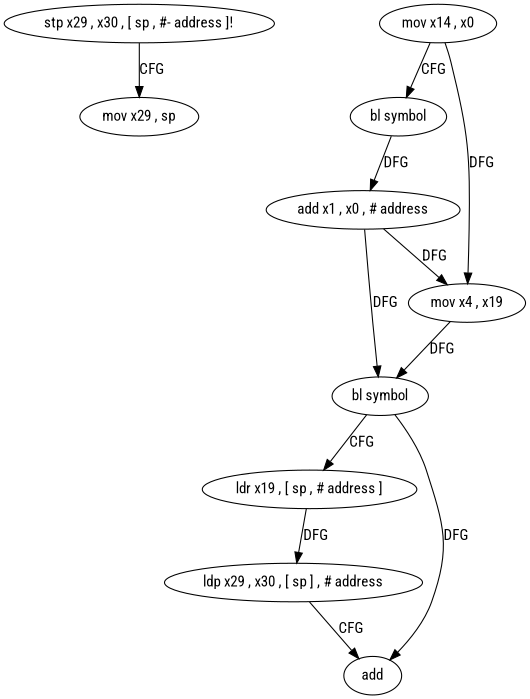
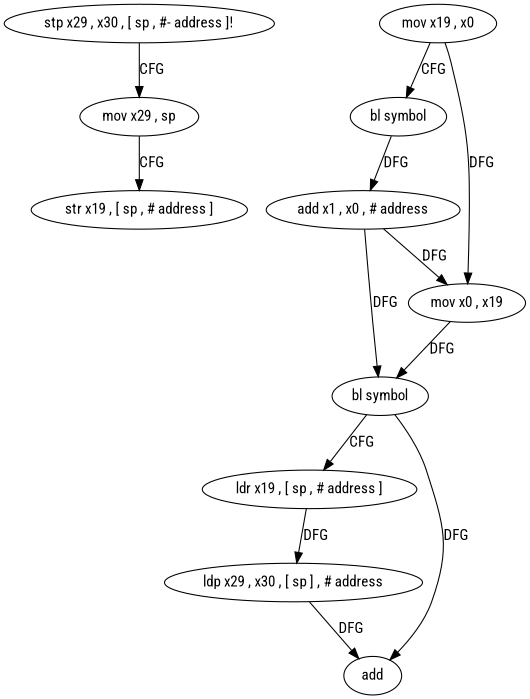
node "mov x14 , x0": label "mov x14 , x0" -> "mov x19 , x0"
node "str x19 , [ sp , # address ]": added
node "mov x4 , x19": label "mov x4 , x19" -> "mov x0 , x19"
edge "ldp x29 , x30 , [ sp ] , # address" -> "add": label "CFG" -> "DFG"
